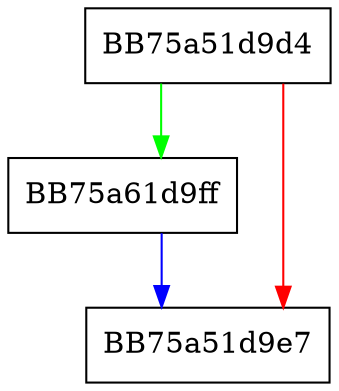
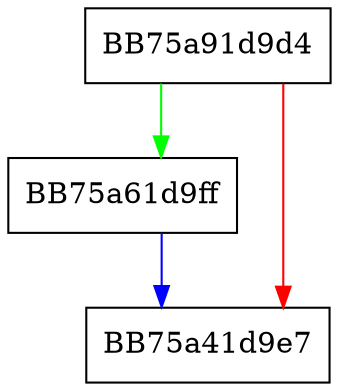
node "BB75a51d9d4": label "BB75a51d9d4" -> "BB75a91d9d4"
node "BB75a51d9e7": label "BB75a51d9e7" -> "BB75a41d9e7"
